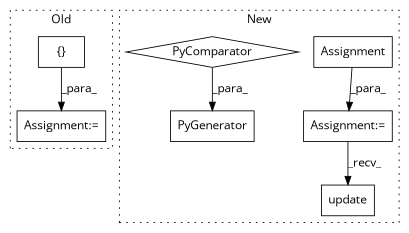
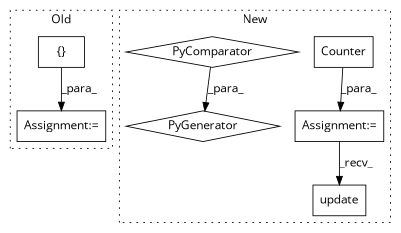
node "Assignment": label "Assignment" -> "Counter"
node "PyGenerator": shape box -> diamond
